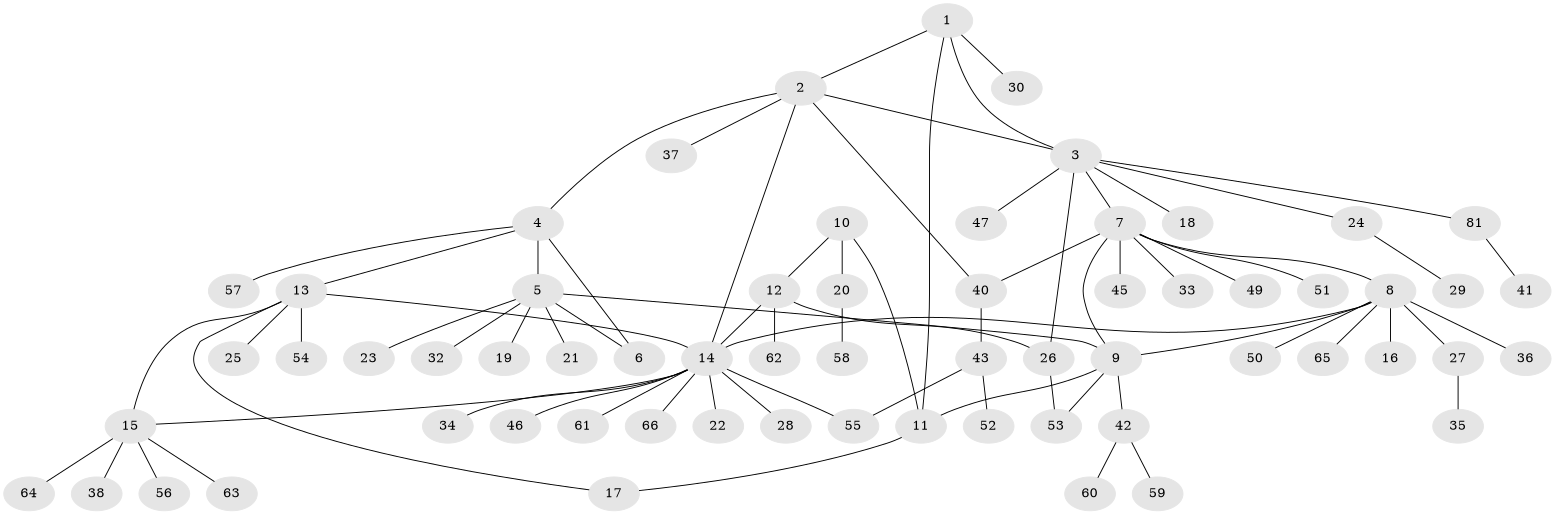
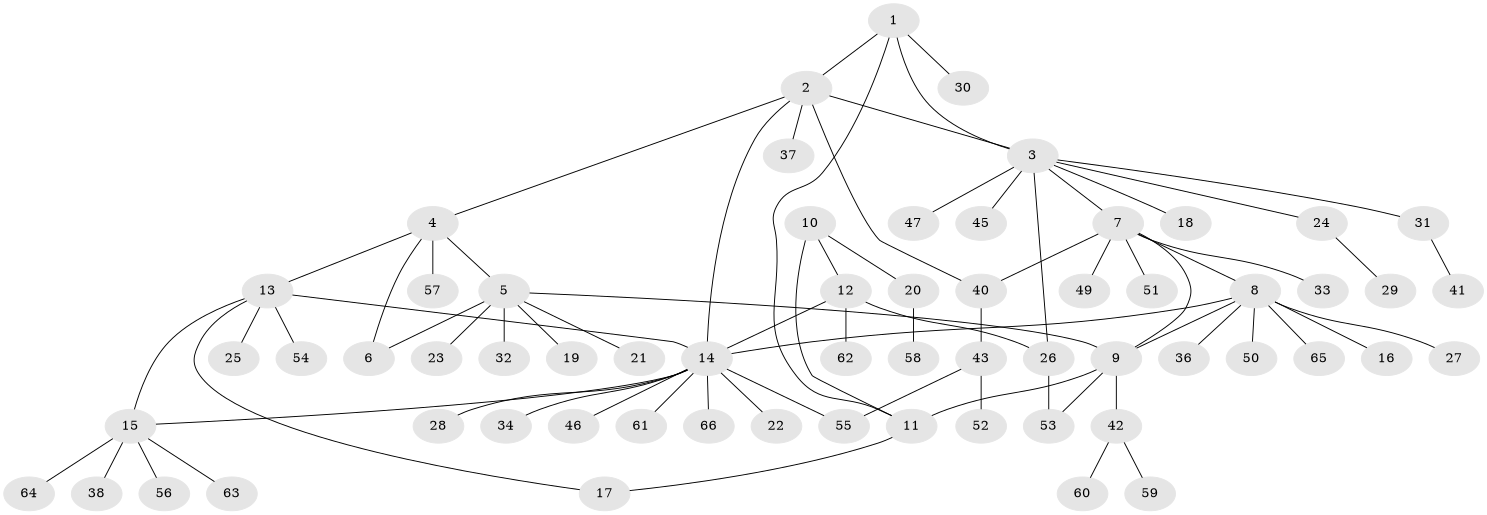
node "81": label "81" -> "31"
edge "7" -- "45": now "3" -- "45"
node "35": removed
